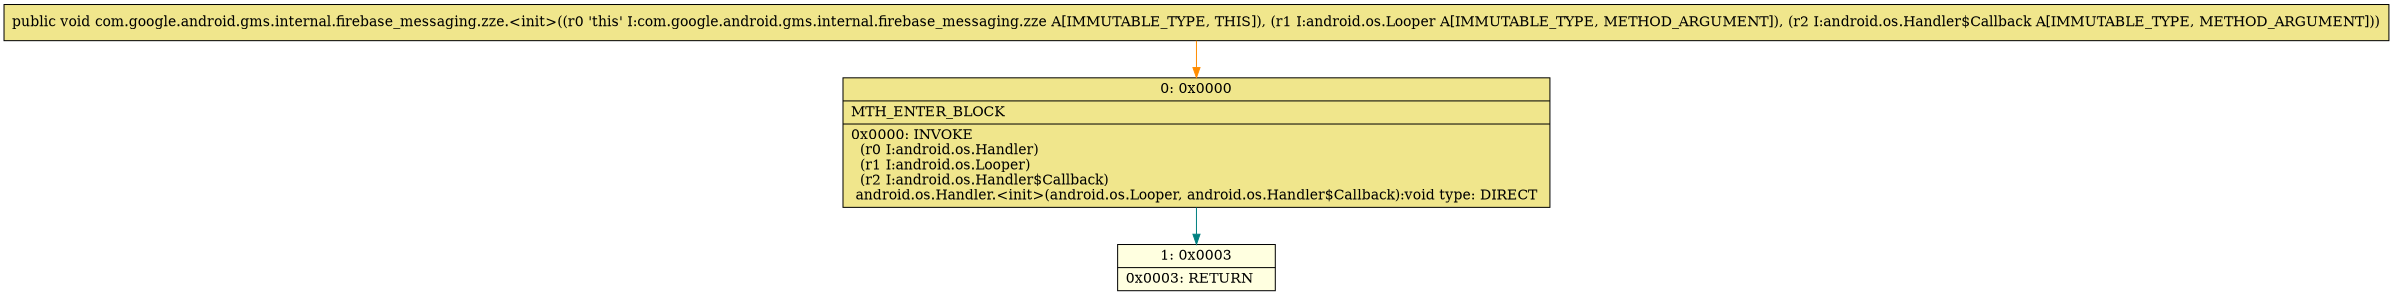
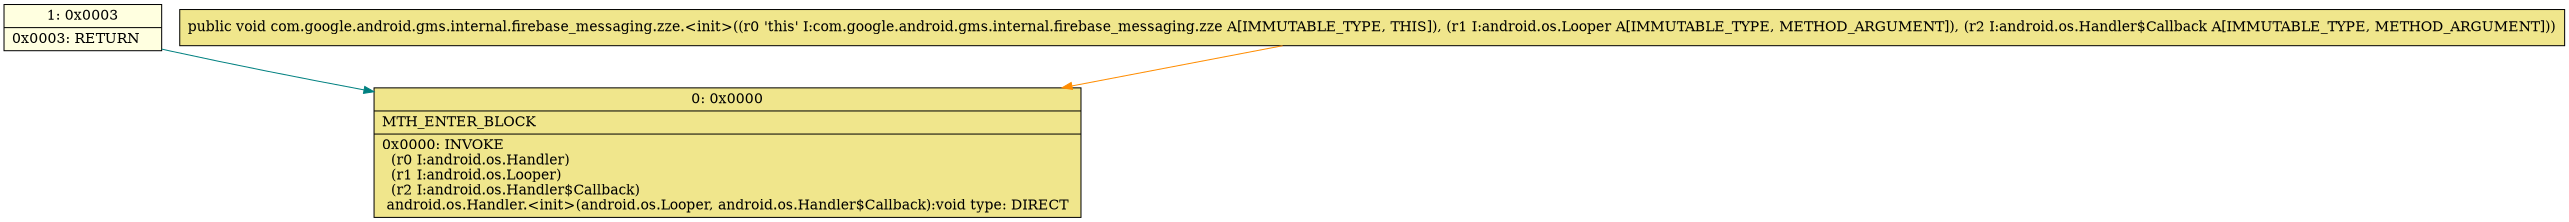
edge "0: 0x0000" -> "1: 0x0003": reversed
